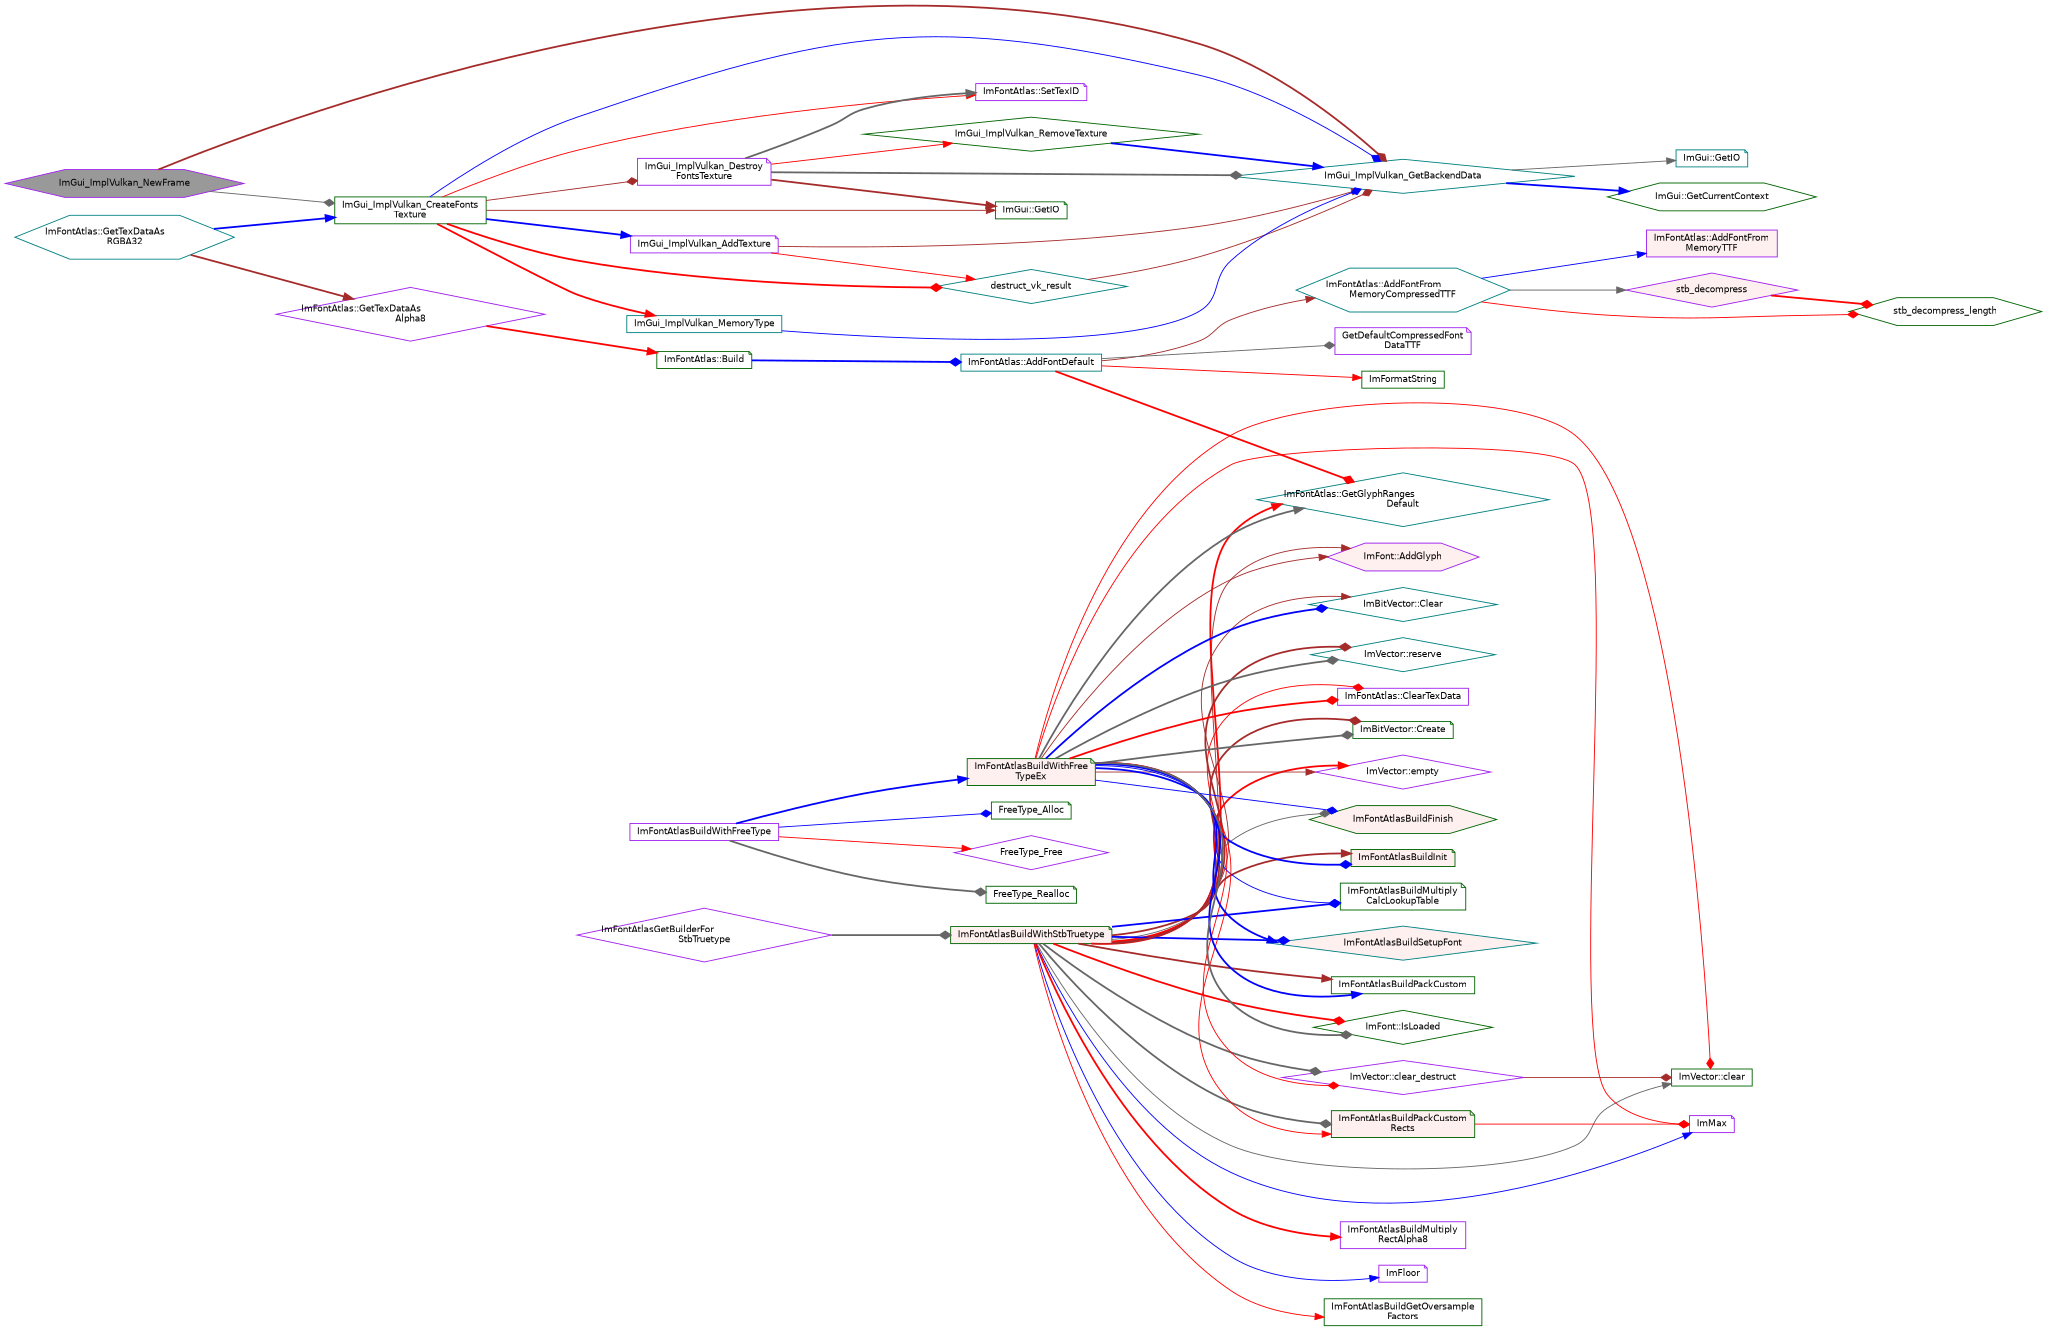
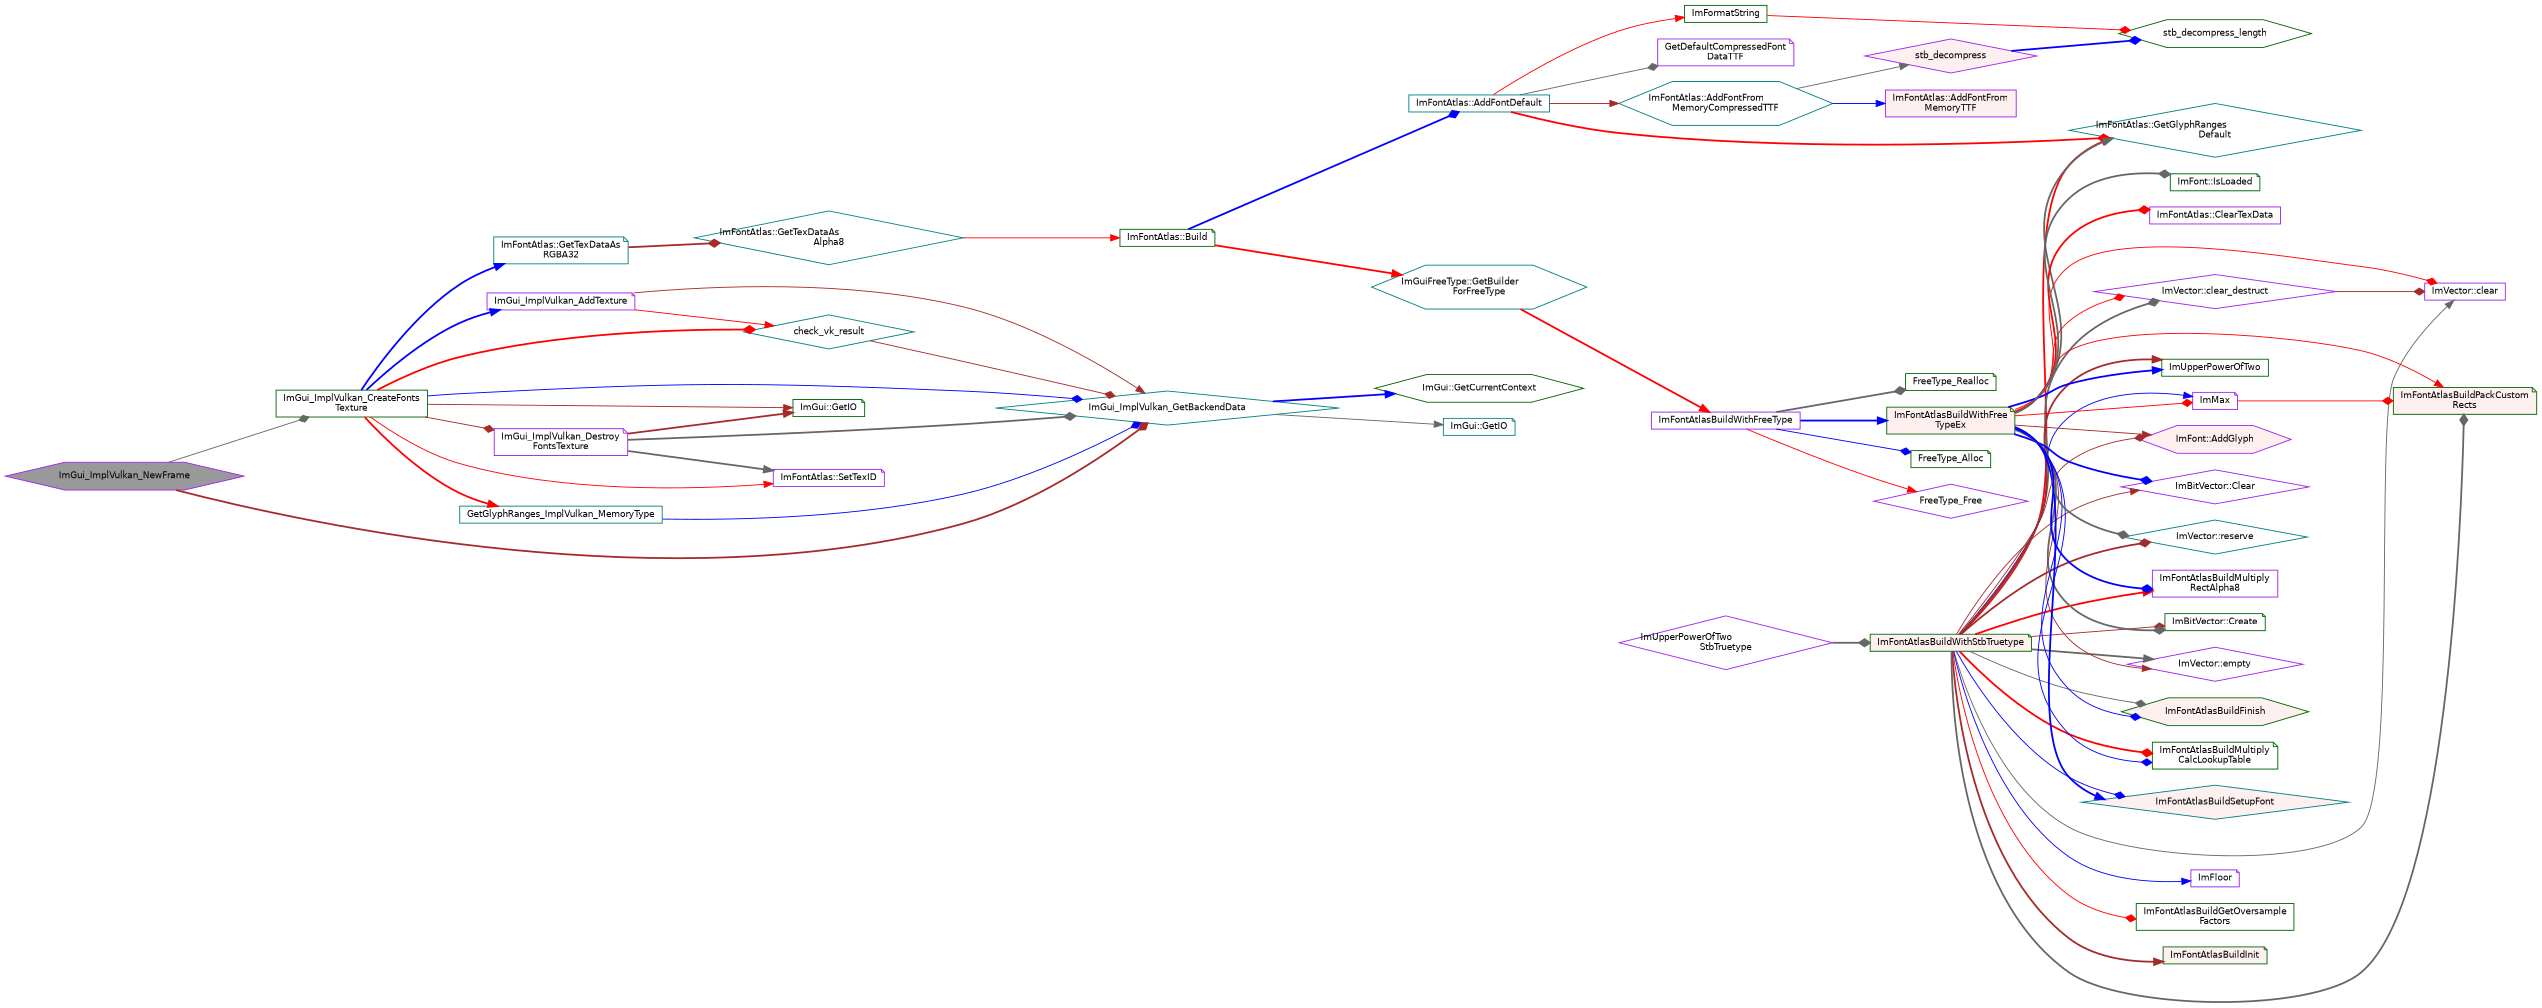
node "ImGui_ImplVulkan_RemoveTexture": removed
edge "ImFontAtlas::GetTexDataAs RGBA32" -> "ImGui_ImplVulkan_CreateFonts Texture": reversed
node "ImFontAtlas::GetTexDataAs RGBA32": shape hexagon -> note
edge "ImFontAtlas::GetTexDataAs RGBA32" -> "ImFontAtlas::GetTexDataAs Alpha8": arrowhead normal -> diamond
node "destruct_vk_result": label "destruct_vk_result" -> "check_vk_result"
node "ImGuiFreeType::GetBuilder ForFreeType": added
edge "stb_decompress" -> "stb_decompress_length": color red -> blue
node "ImFontAtlas::GetTexDataAs Alpha8": color purple -> teal
edge "ImFontAtlas::AddFontFrom MemoryCompressedTTF" -> "stb_decompress_length": now "ImFormatString" -> "stb_decompress_length"
node "ImGui_ImplVulkan_MemoryType": label "ImGui_ImplVulkan_MemoryType" -> "GetGlyphRanges_ImplVulkan_MemoryType"
edge "ImFontAtlas::GetTexDataAs Alpha8" -> "ImFontAtlas::Build": style bold -> solid
edge "ImFontAtlasBuildWithStbTruetype" -> "ImFont::AddGlyph": arrowhead normal -> diamond
node "ImBitVector::Clear": color teal -> purple
edge "ImFontAtlasBuildWithStbTruetype" -> "ImFontAtlas::ClearTexData": removed
edge "ImFontAtlasBuildWithStbTruetype" -> "ImBitVector::Create": style bold -> solid
edge "ImFontAtlasBuildWithStbTruetype" -> "ImVector::empty": color red -> gray40
edge "ImFontAtlasBuildWithFree TypeEx" -> "ImFontAtlasBuildInit": now "ImFontAtlasBuildWithFree TypeEx" -> "ImFontAtlasBuildMultiply RectAlpha8"
edge "ImFontAtlasBuildWithStbTruetype" -> "ImFontAtlasBuildMultiply CalcLookupTable": color blue -> red
node "ImFontAtlasGetBuilderFor StbTruetype": label "ImFontAtlasGetBuilderFor StbTruetype" -> "ImUpperPowerOfTwo StbTruetype"
edge "ImFontAtlasBuildWithStbTruetype" -> "ImFontAtlasBuildSetupFont": style bold -> solid
node "ImFontAtlasBuildPackCustom": label "ImFontAtlasBuildPackCustom" -> "ImUpperPowerOfTwo"
edge "ImFontAtlasBuildWithStbTruetype" -> "ImFont::IsLoaded": removed
node "ImFont::IsLoaded": shape diamond -> note
node "ImVector::clear": color darkgreen -> purple
edge "ImFontAtlasBuildPackCustom Rects" -> "ImMax": reversed
edge "ImFontAtlasBuildWithStbTruetype" -> "ImFontAtlasBuildGetOversample Factors": arrowhead normal -> diamond
